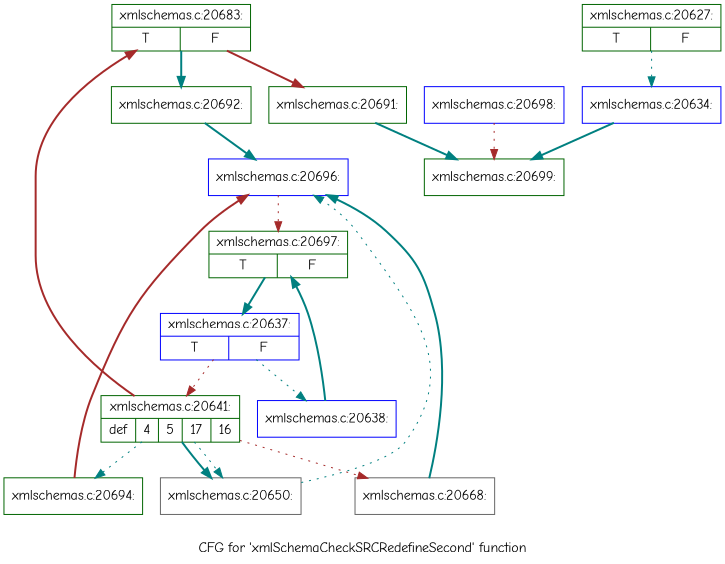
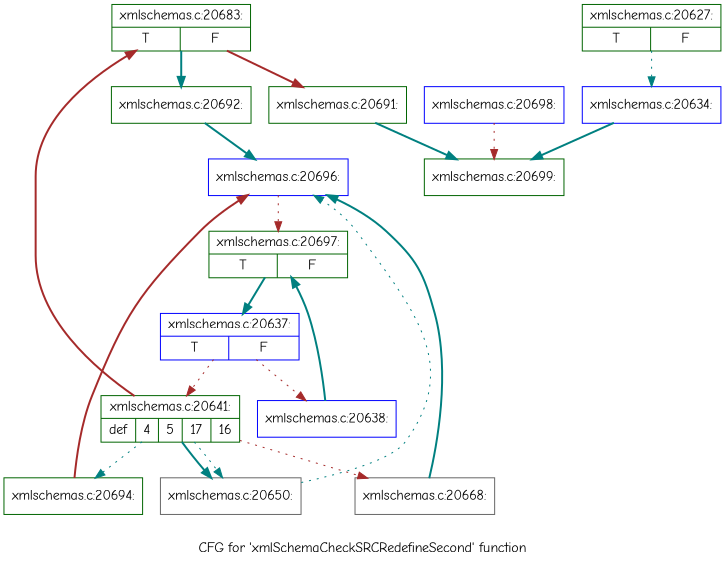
edge "xmlschemas.c:20637:" -> "xmlschemas.c:20638:": color teal -> brown
